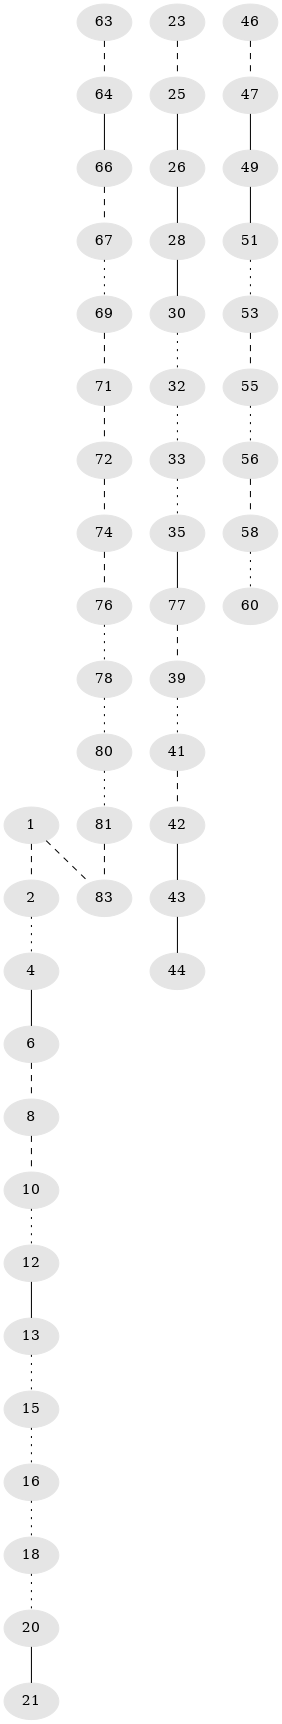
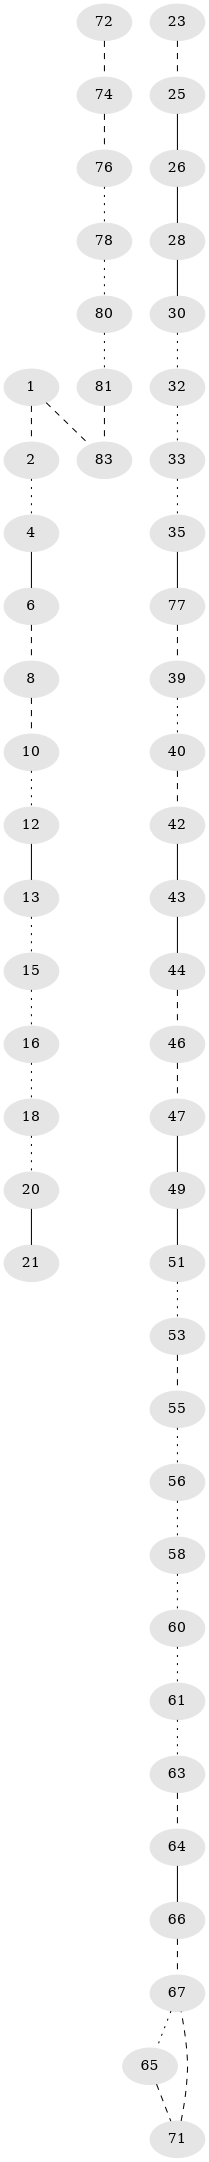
node "69": label "69" -> "65"
edge "71" -- "72": now "71" -- "67"
edge "56" -- "58": style dashed -> dotted
node "41": label "41" -> "40"
edge "44" -- "46": added
node "61": added
